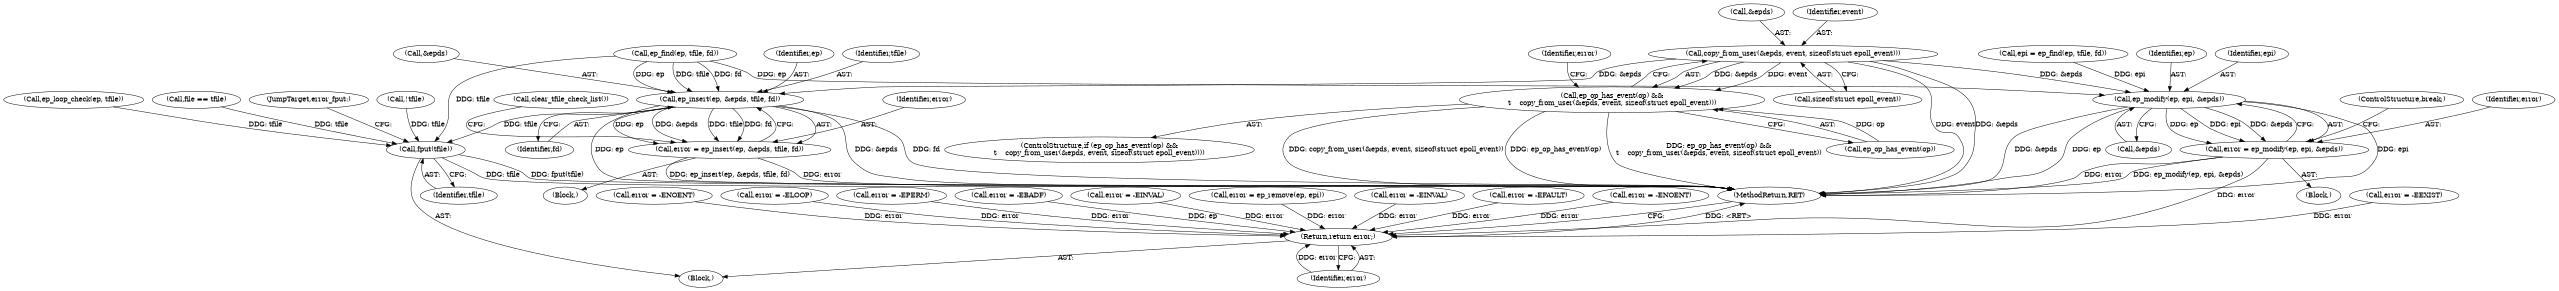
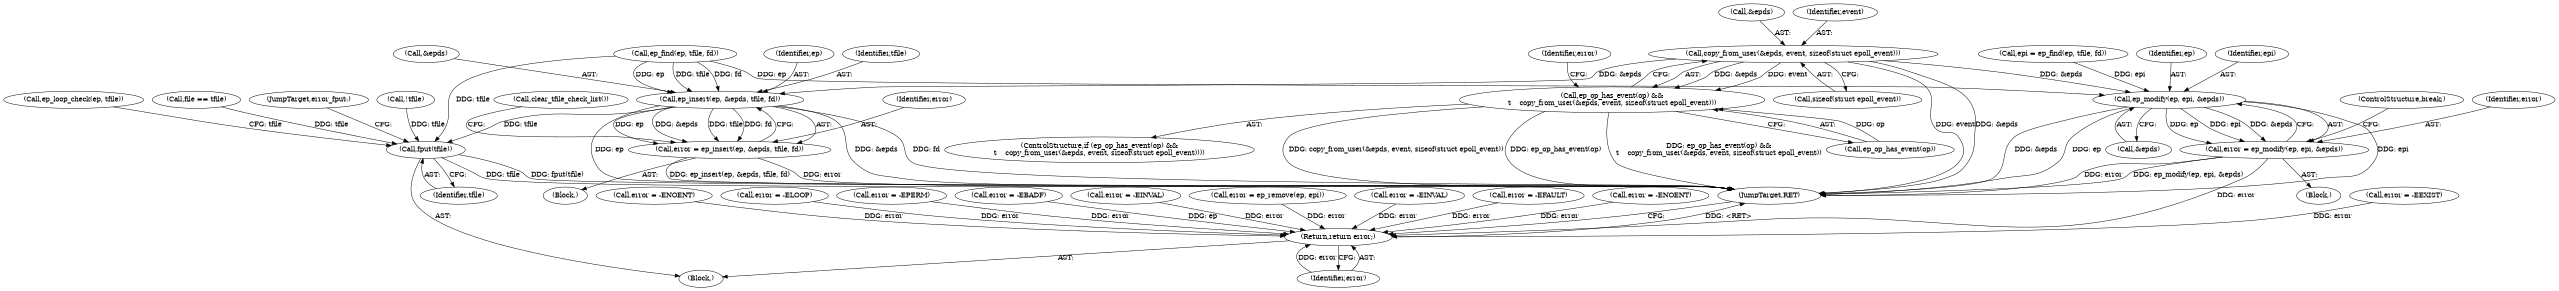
edge "(Call,ep_loop_check(ep, tfile))" -> "(Call,fput(tfile))": label "DDG: tfile" -> "CFG: tfile"
node "(Identifier,fd)": removed
node "(MethodReturn,RET)": label "(MethodReturn,RET)" -> "(JumpTarget,RET)"
